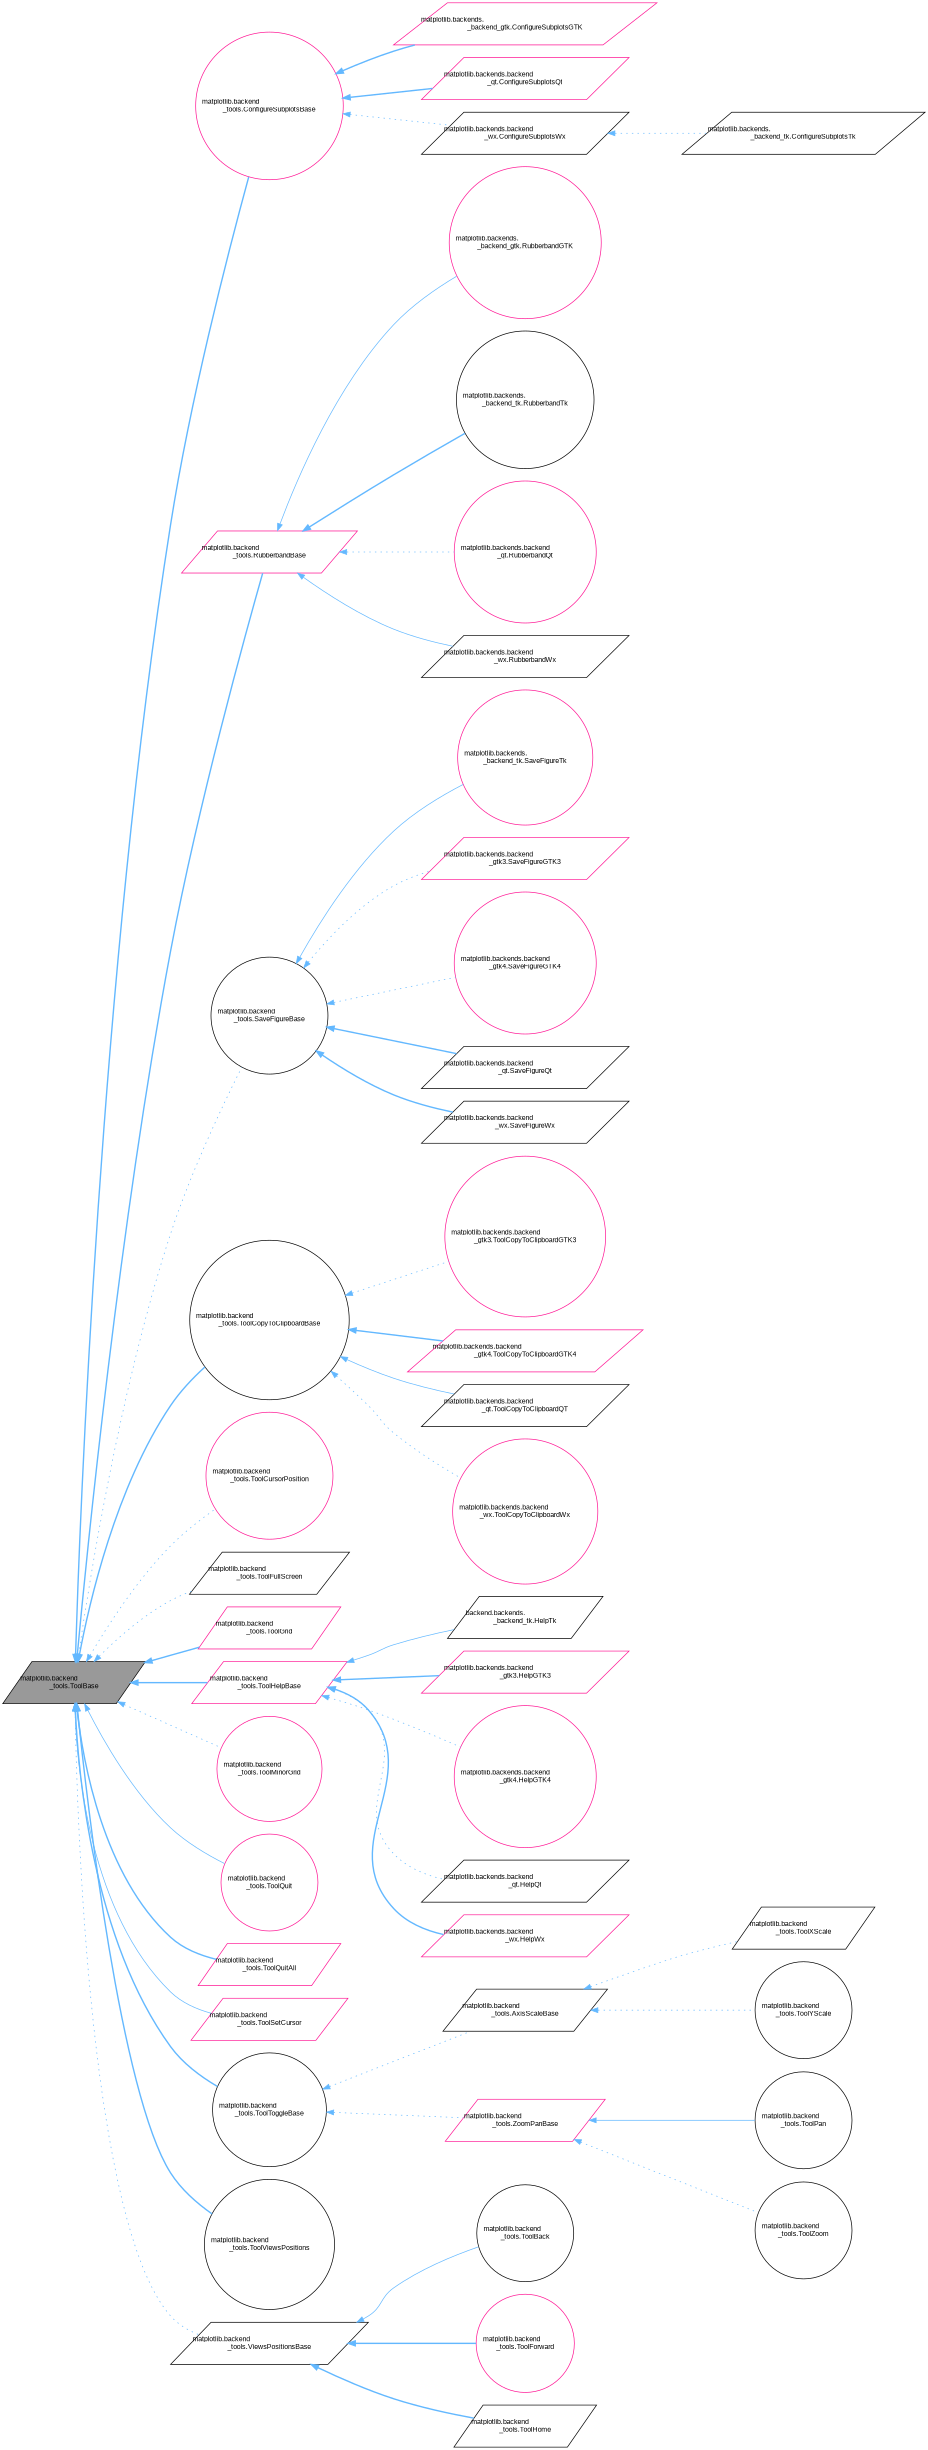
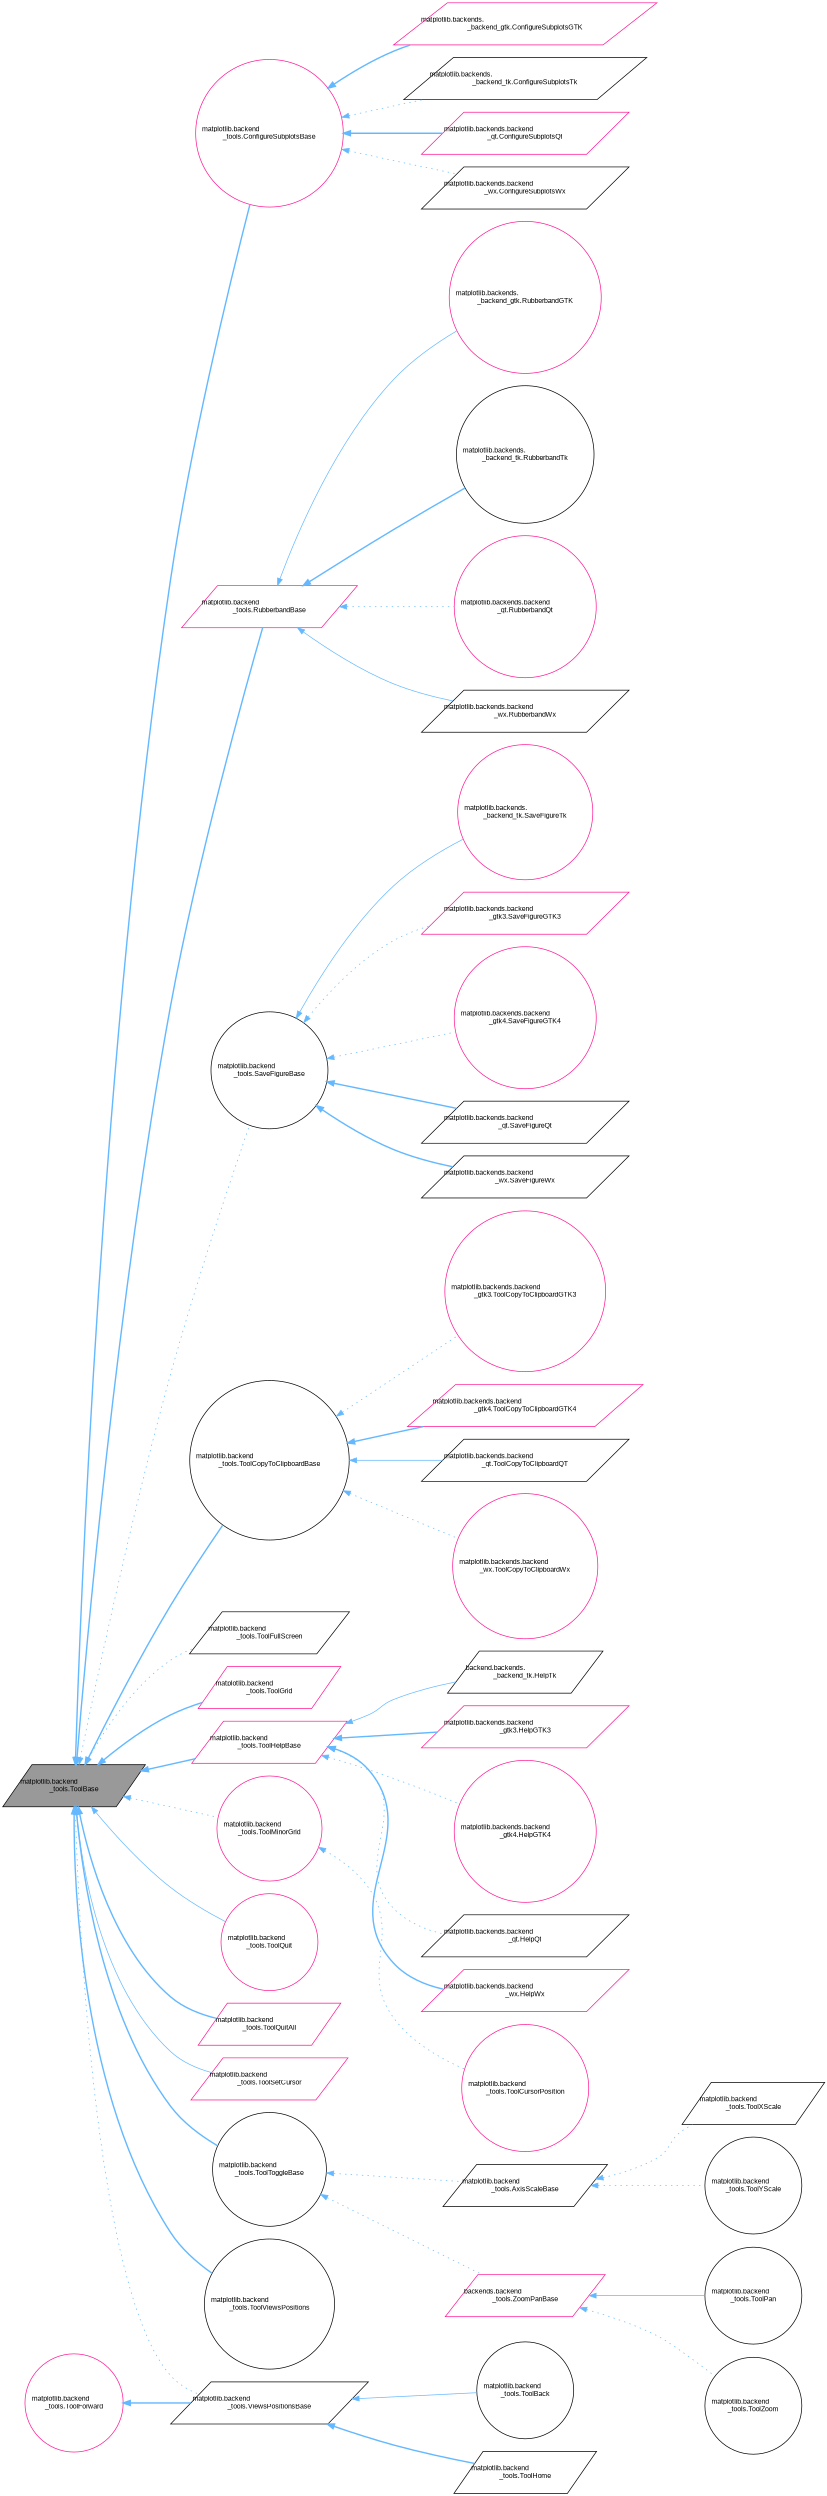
edge "matplotlib.backends. _backend_tk.ConfigureSubplotsTk" -> "matplotlib.backends.backend _wx.ConfigureSubplotsWx": now "matplotlib.backends. _backend_tk.ConfigureSubplotsTk" -> "matplotlib.backend _tools.ConfigureSubplotsBase"
edge "matplotlib.backend _tools.ToolCursorPosition" -> "matplotlib.backend _tools.ToolBase": now "matplotlib.backend _tools.ToolCursorPosition" -> "matplotlib.backend _tools.ToolMinorGrid"
node "matplotlib.backend _tools.ZoomPanBase": label "matplotlib.backend _tools.ZoomPanBase" -> "backends.backend _tools.ZoomPanBase"
edge "matplotlib.backend _tools.ToolForward" -> "matplotlib.backend _tools.ViewsPositionsBase": reversed
